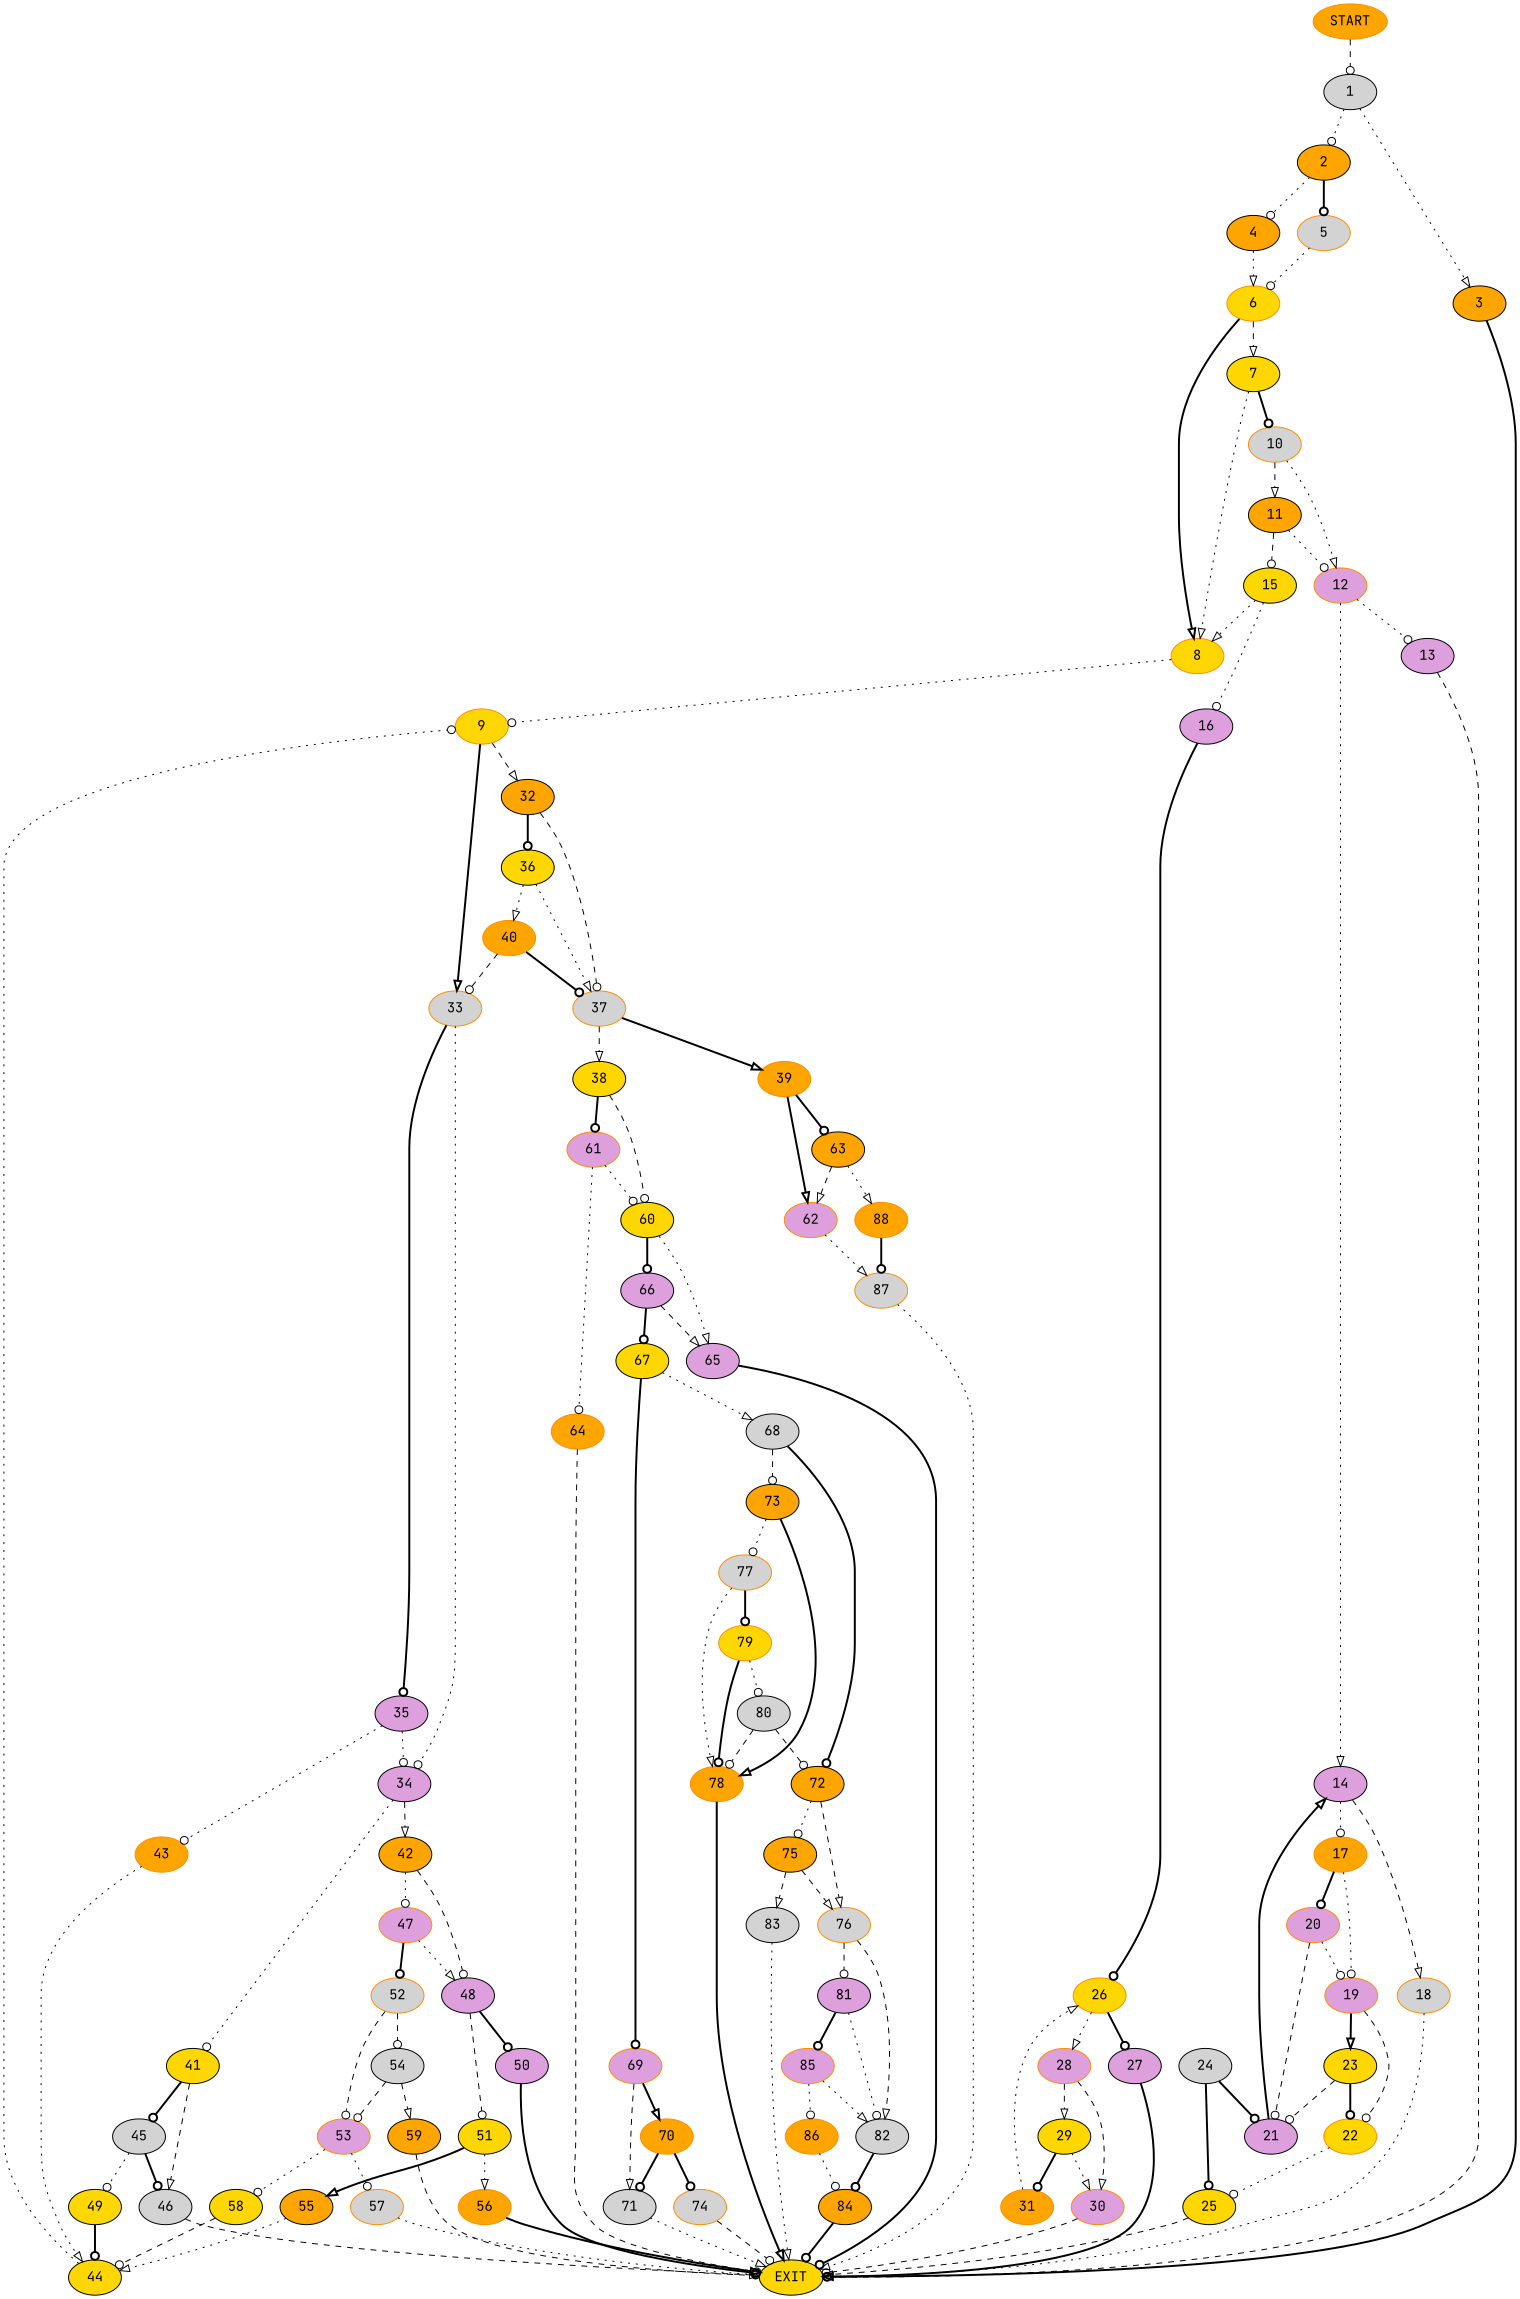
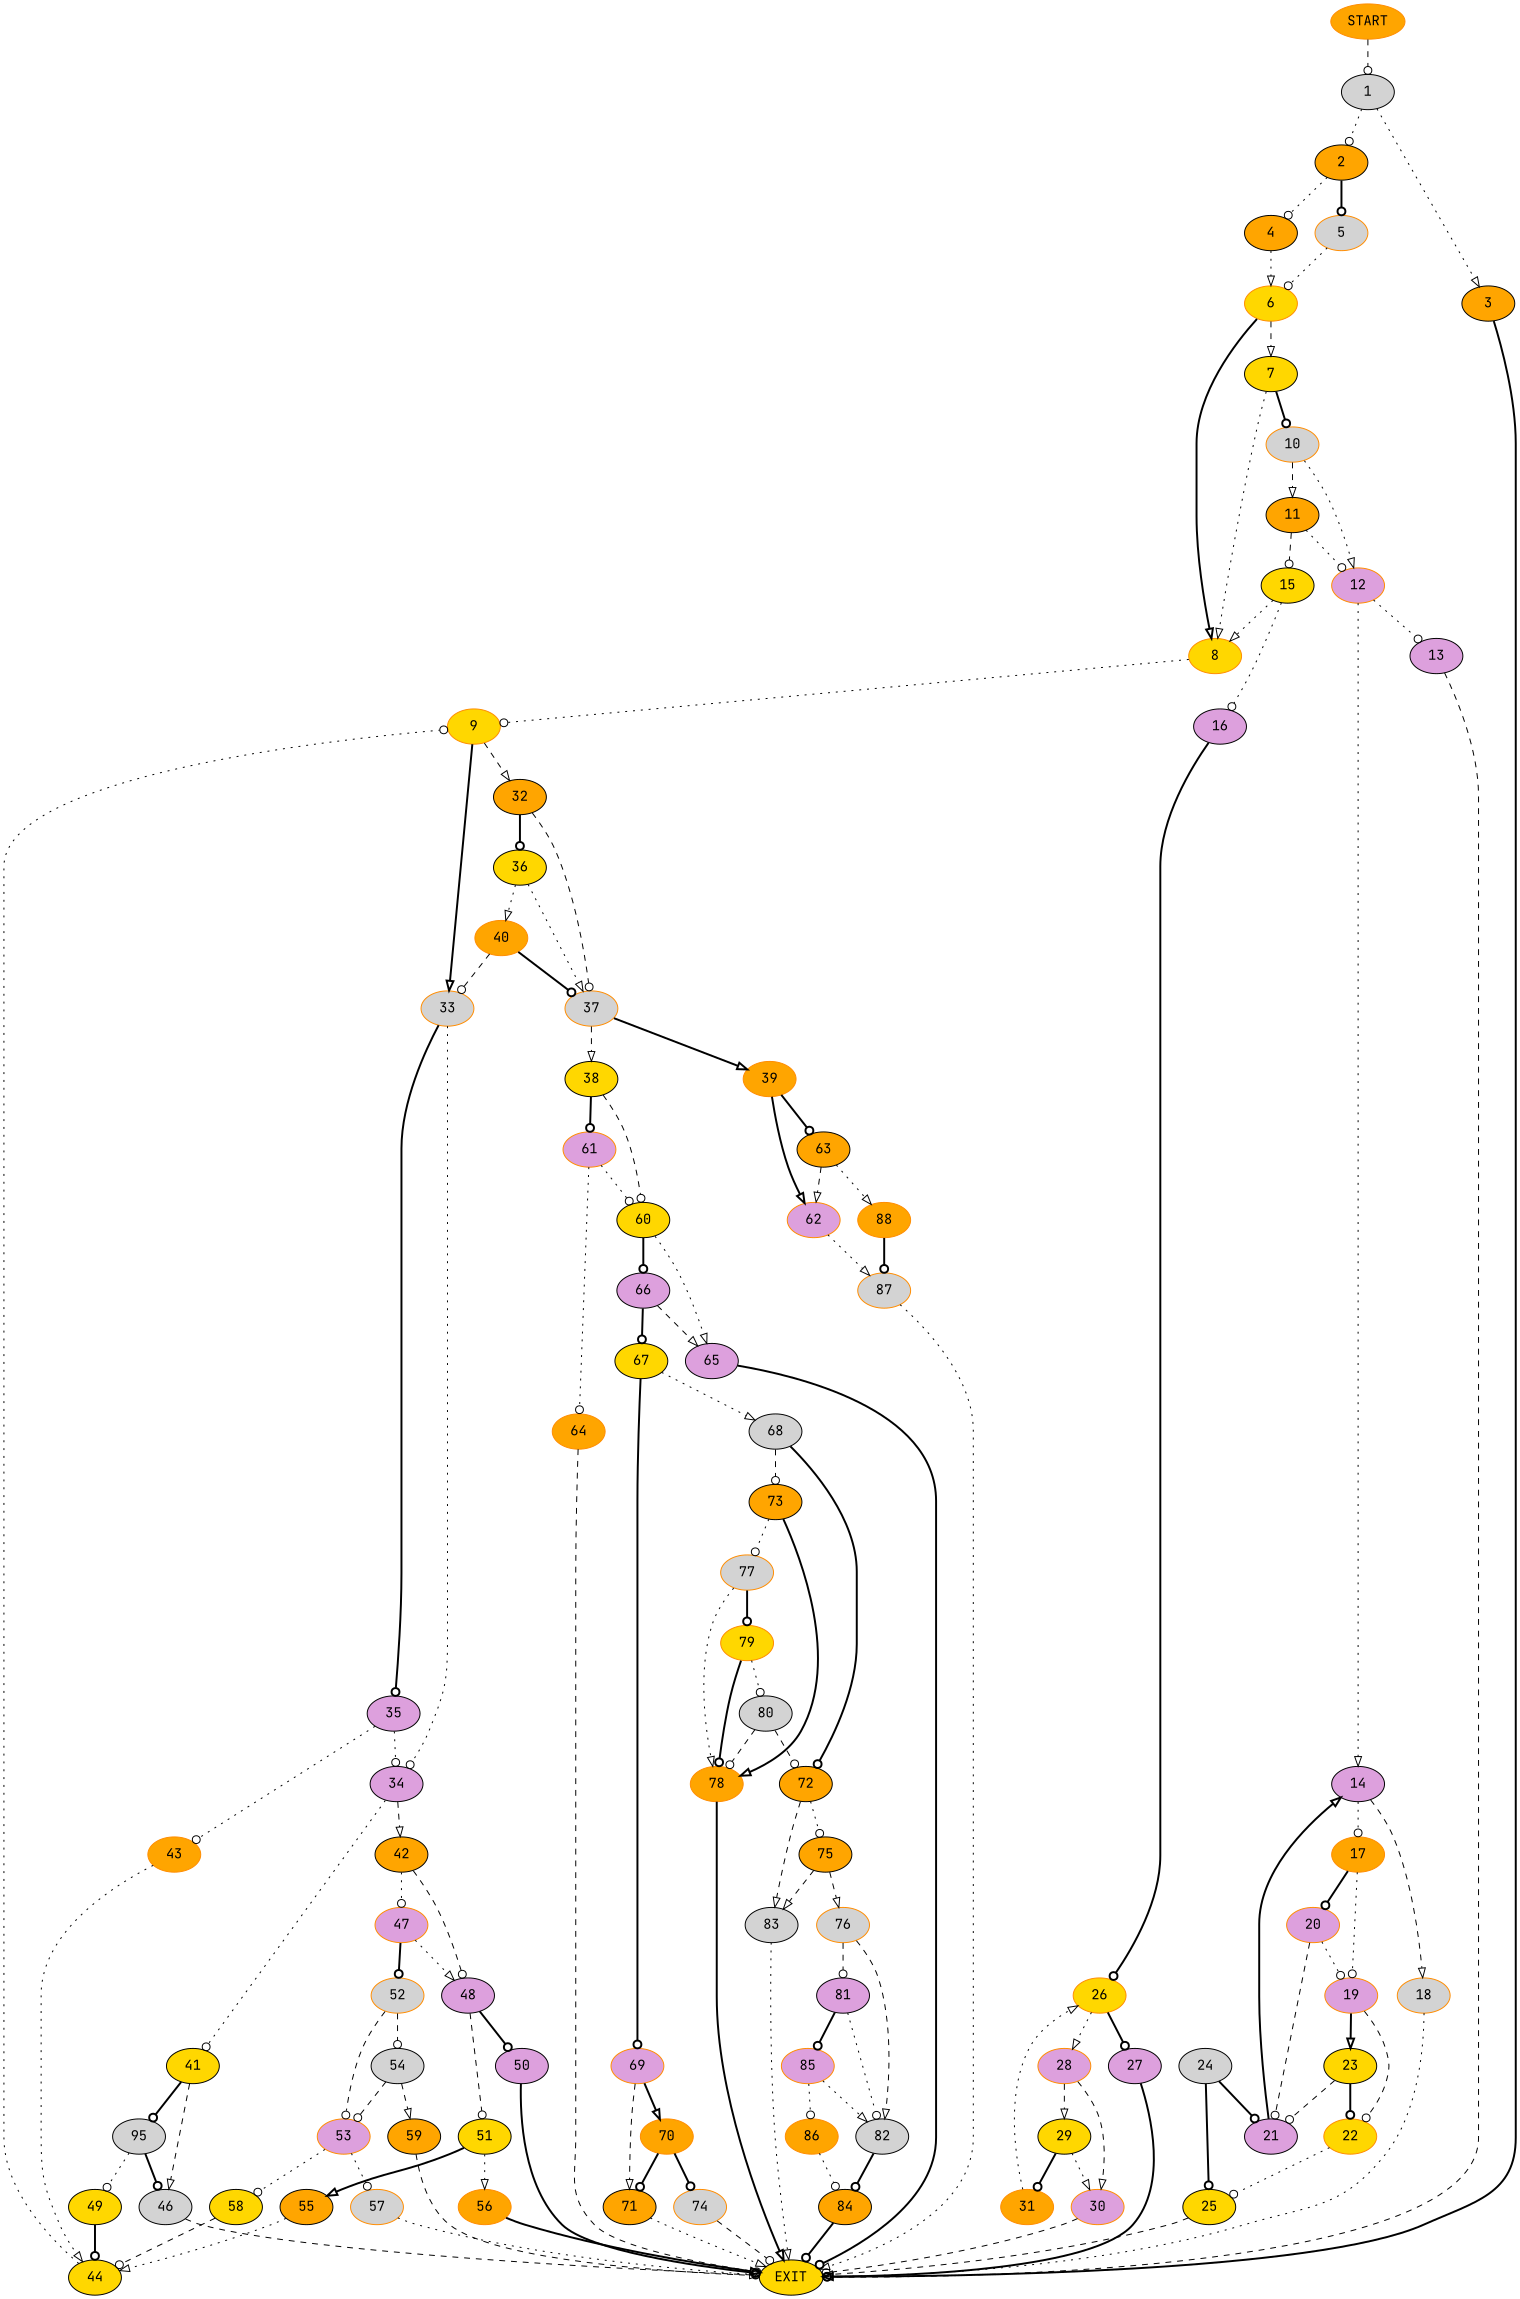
edge "72" -> "76": now "72" -> "83"
node "45": label "45" -> "95"
node "71": fillcolor lightgrey -> orange
